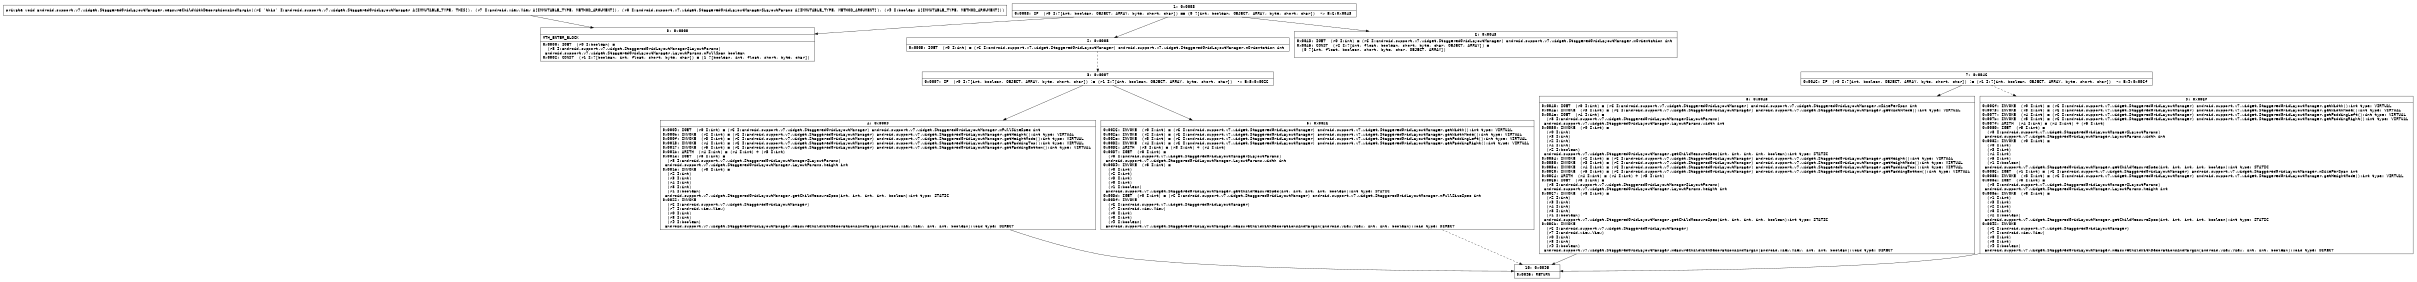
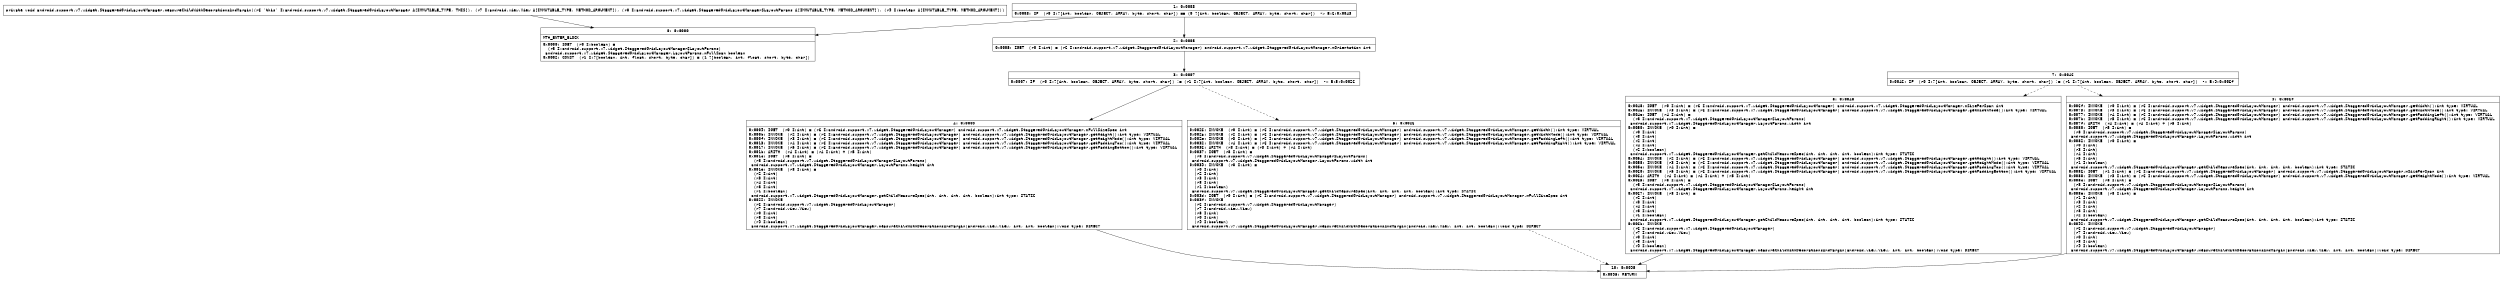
node "6: 0x0043": removed
edge "2: 0x0005" -> "3: 0x0007": style dashed -> solid
edge "7: 0x0046" -> "8: 0x0048": style solid -> dashed
edge "3: 0x0007" -> "5: 0x0026": style solid -> dashed
